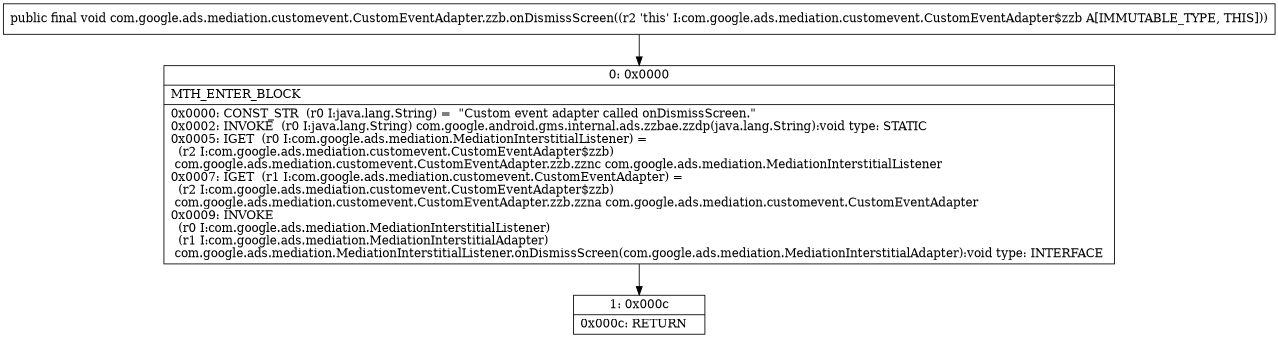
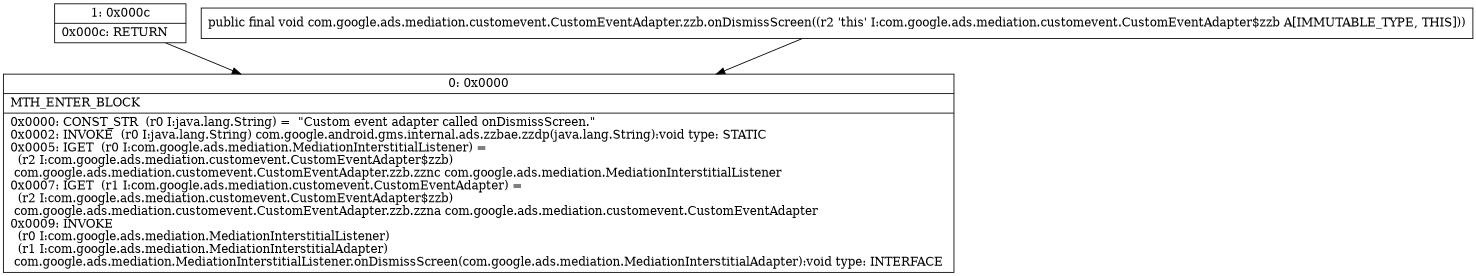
edge "0: 0x0000" -> "1: 0x000c": reversed
